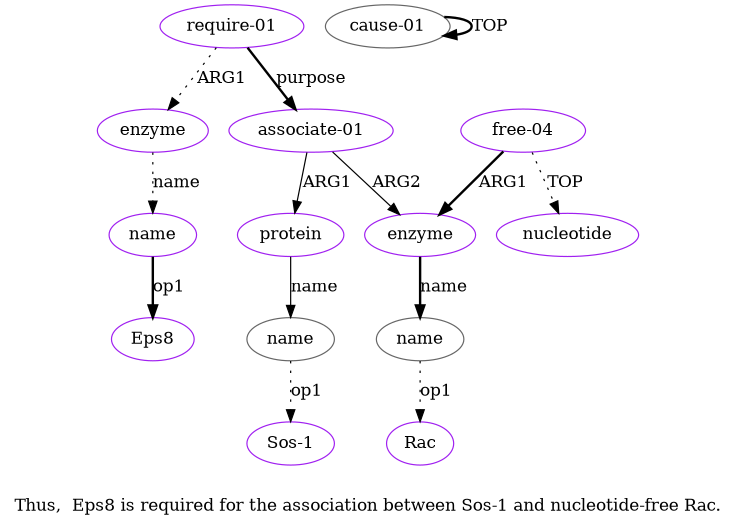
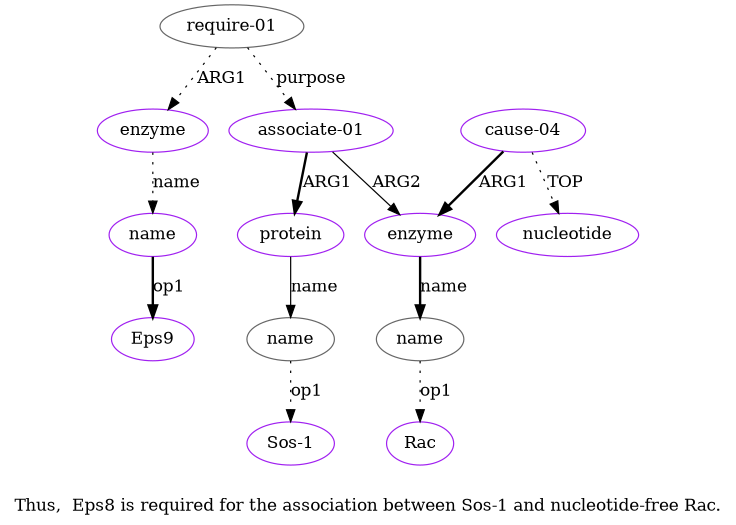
node "require-01": color purple -> gray40
node "cause-01": removed
edge "require-01" -> "associate-01": style bold -> dotted
node "free-04": label "free-04" -> "cause-04"
edge "associate-01" -> "protein": style solid -> bold
node "Eps8": label "Eps8" -> "Eps9"
